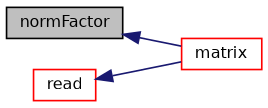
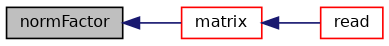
edge "matrix" -> "read": reversed
